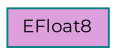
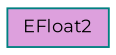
node "EFloat8": label "EFloat8" -> "EFloat2"
